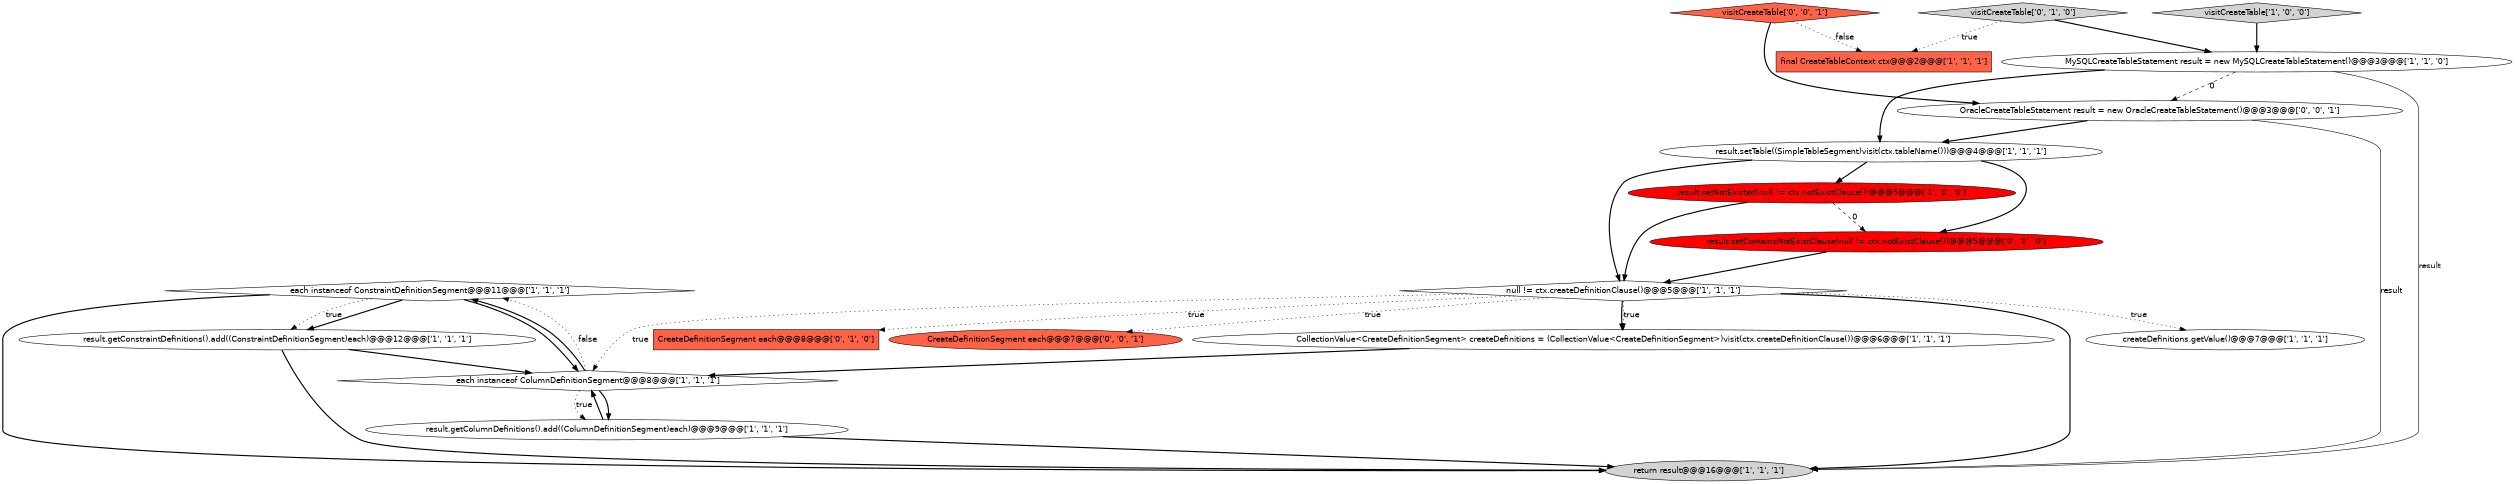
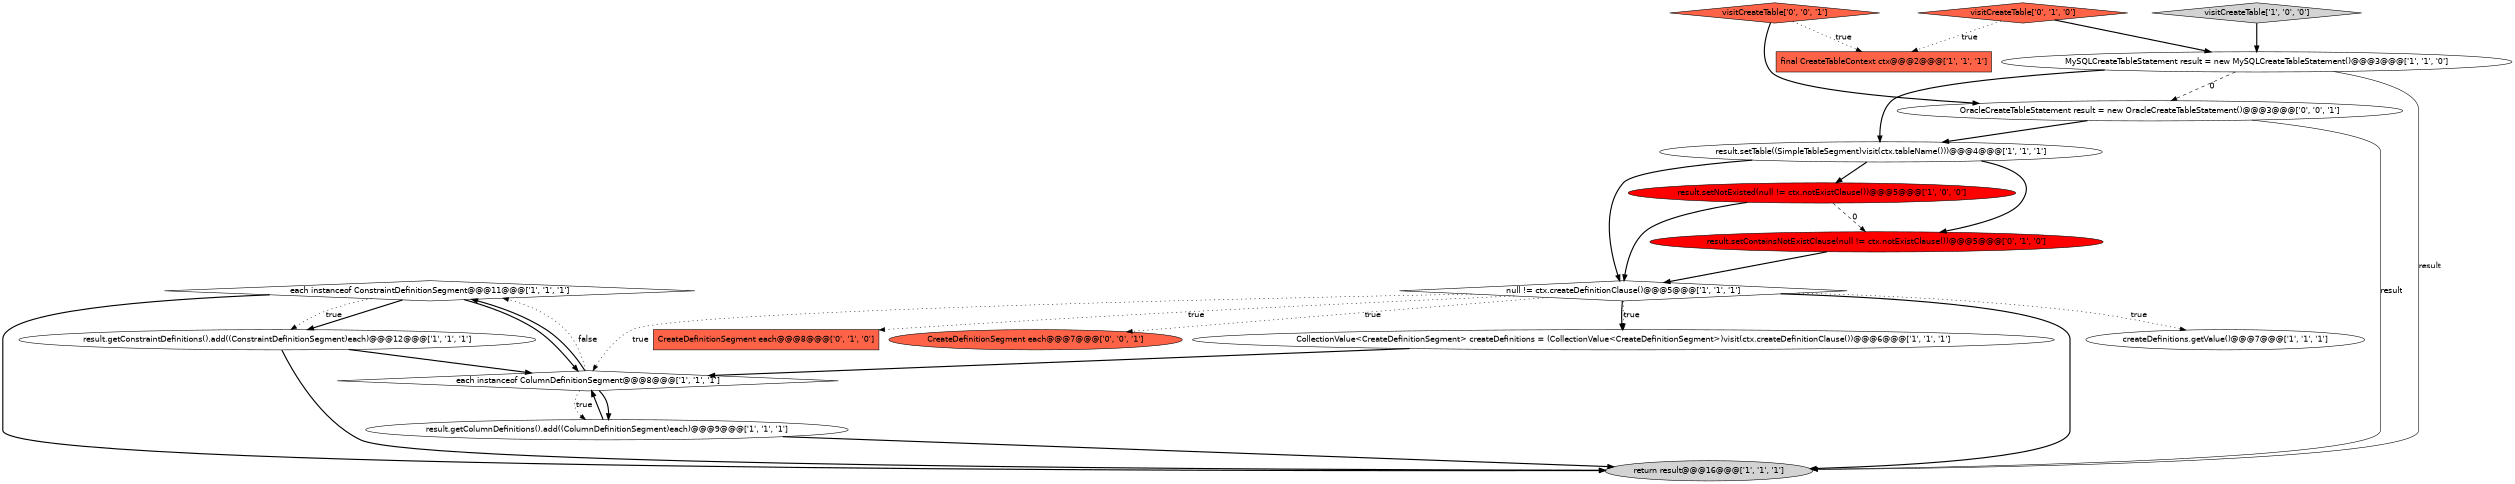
node "visitCreateTable['0', '1', '0']": fillcolor lightgray -> tomato
edge "visitCreateTable['0', '0', '1']" -> "final CreateTableContext ctx@@@2@@@['1', '1', '1']": label "false" -> "true"
